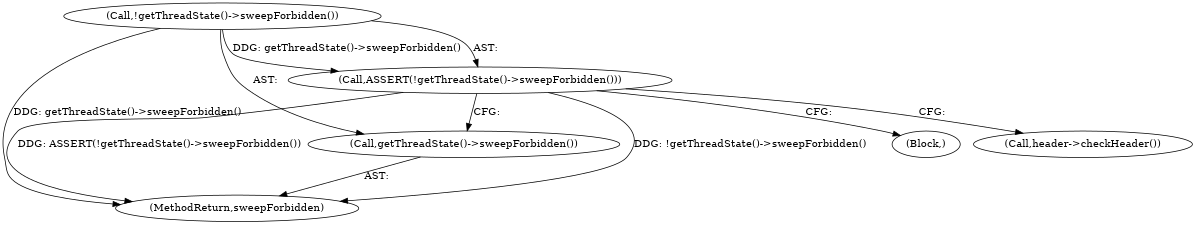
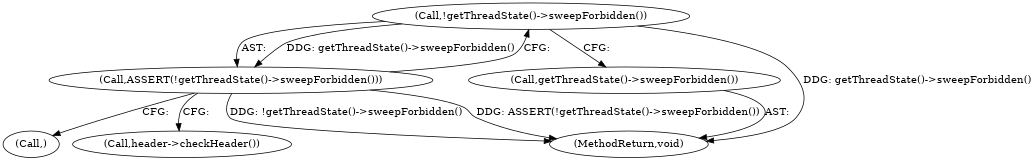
edge "(Call,!getThreadState()->sweepForbidden())" -> "(Call,getThreadState()->sweepForbidden())": label "AST: " -> "CFG: "
edge "(Call,ASSERT(!getThreadState()->sweepForbidden()))" -> "(Call,getThreadState()->sweepForbidden())": now "(Call,ASSERT(!getThreadState()->sweepForbidden()))" -> "(Call,!getThreadState()->sweepForbidden())"
node "(Block,)": label "(Block,)" -> "(Call,)"
node "(MethodReturn,sweepForbidden)": label "(MethodReturn,sweepForbidden)" -> "(MethodReturn,void)"
